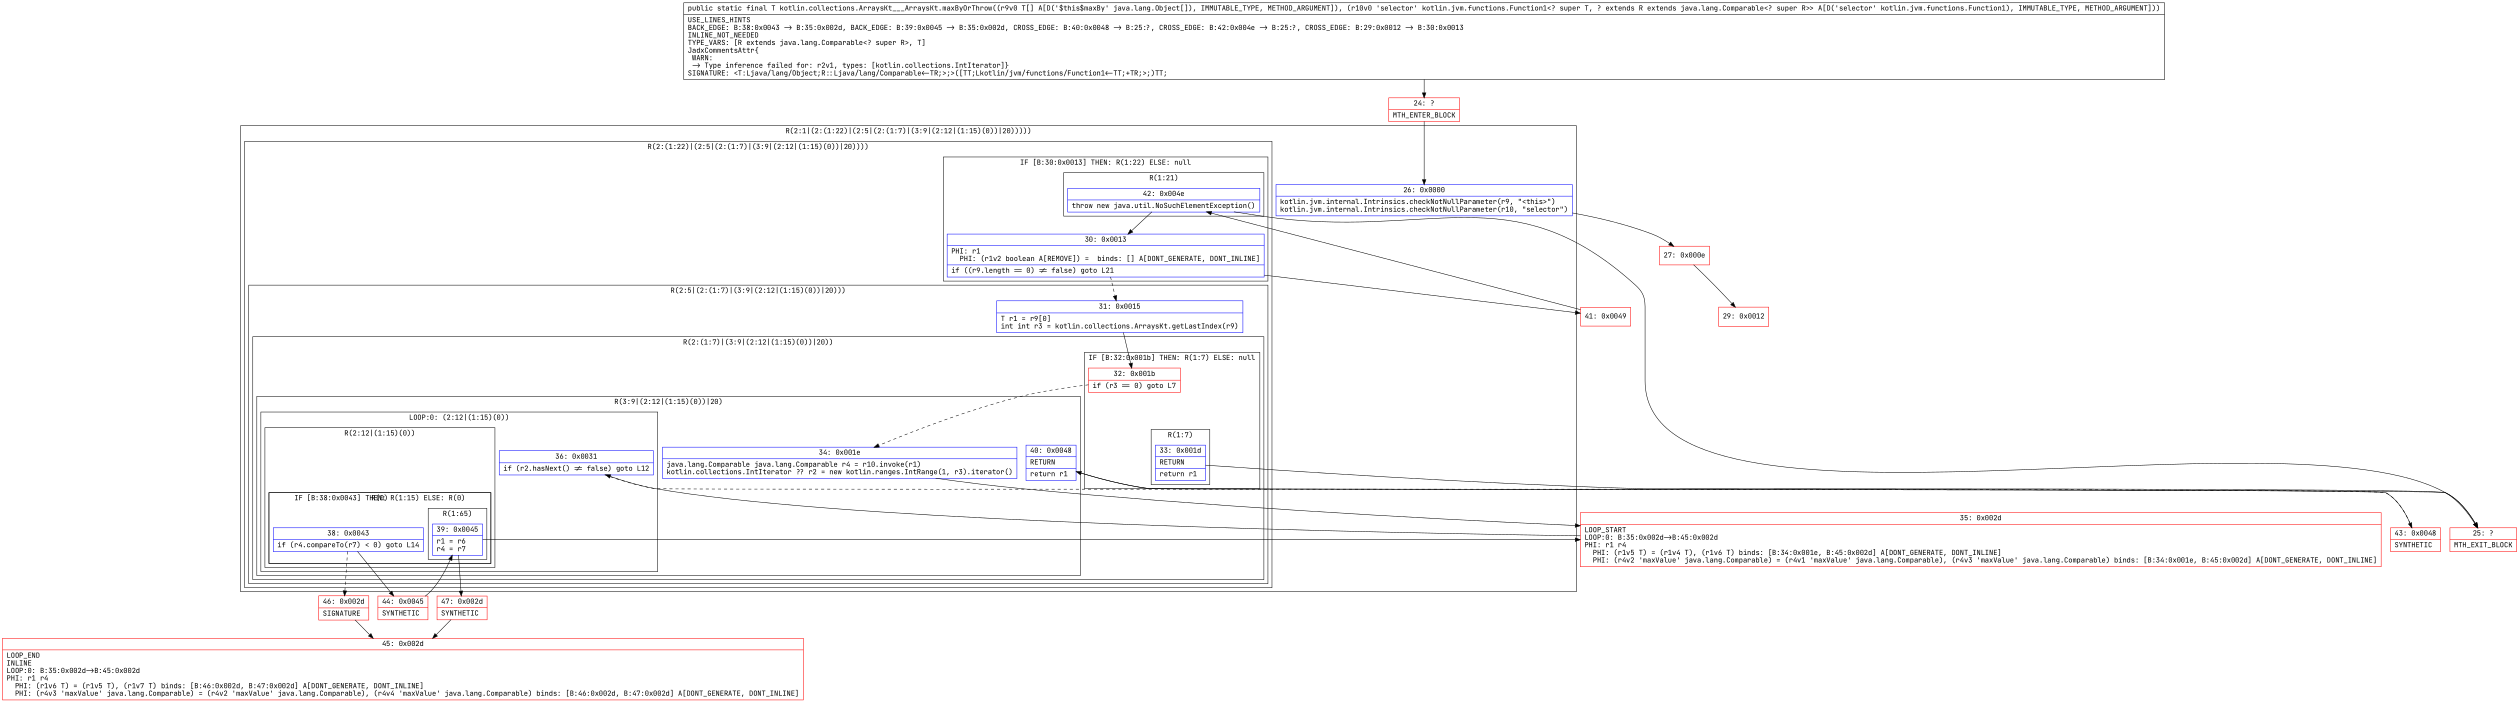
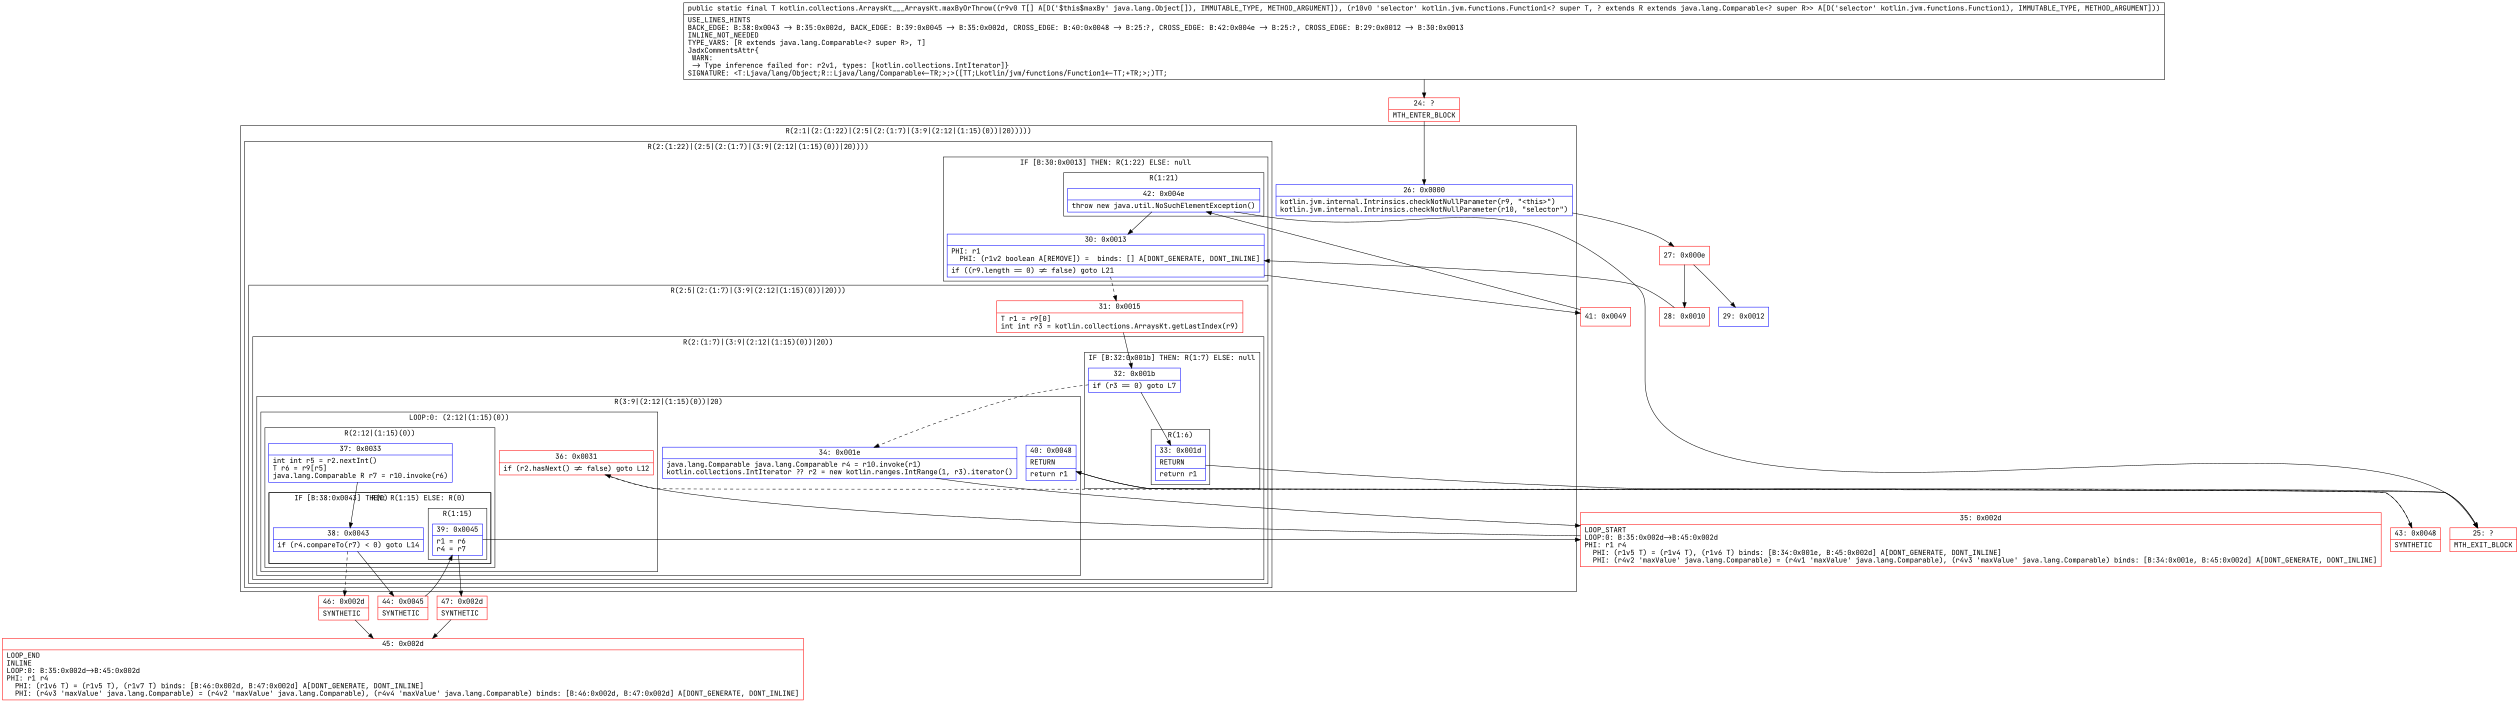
node "31: 0x0015": color blue -> red
node "28: 0x0010": added
node "29: 0x0012": color red -> blue
node "32: 0x001b": color red -> blue
edge "32: 0x001b" -> "33: 0x001d": added
cluster "R(1:7)": label "R(1:7)" -> "R(1:6)"
node "37: 0x0033": added
node "36: 0x0031": color blue -> red
cluster "R(1:65)": label "R(1:65)" -> "R(1:15)"
node "46: 0x002d": text "SIGNATURE" -> "SYNTHETIC"
